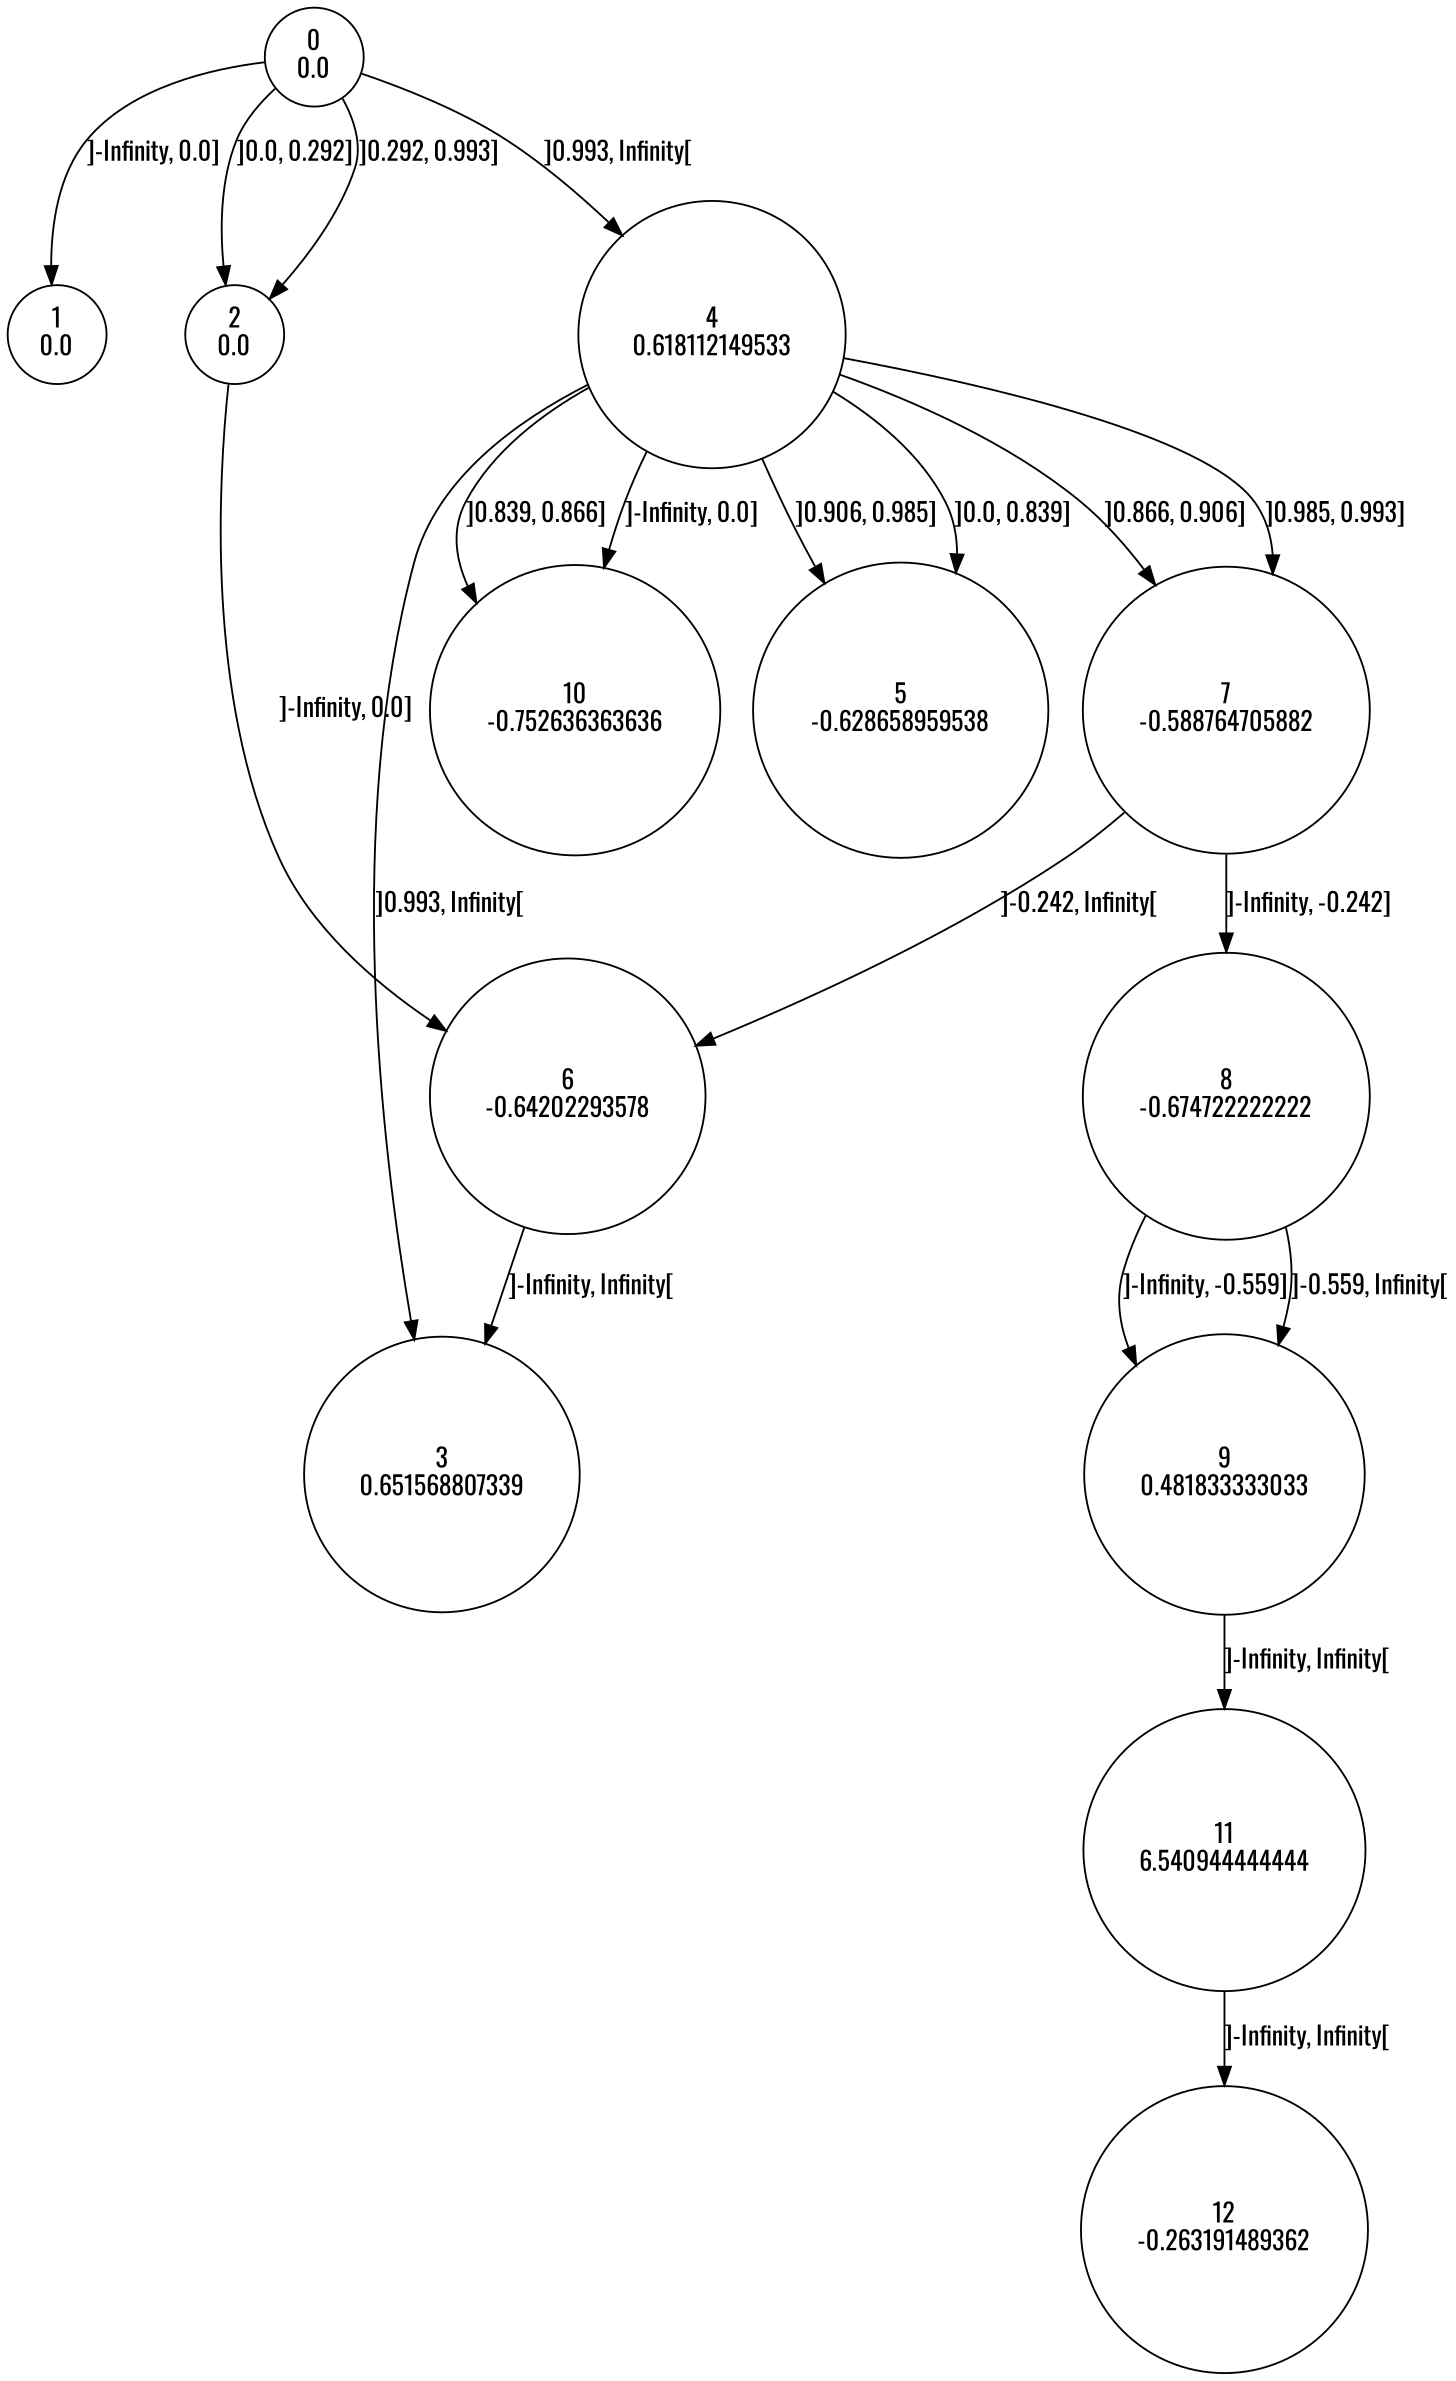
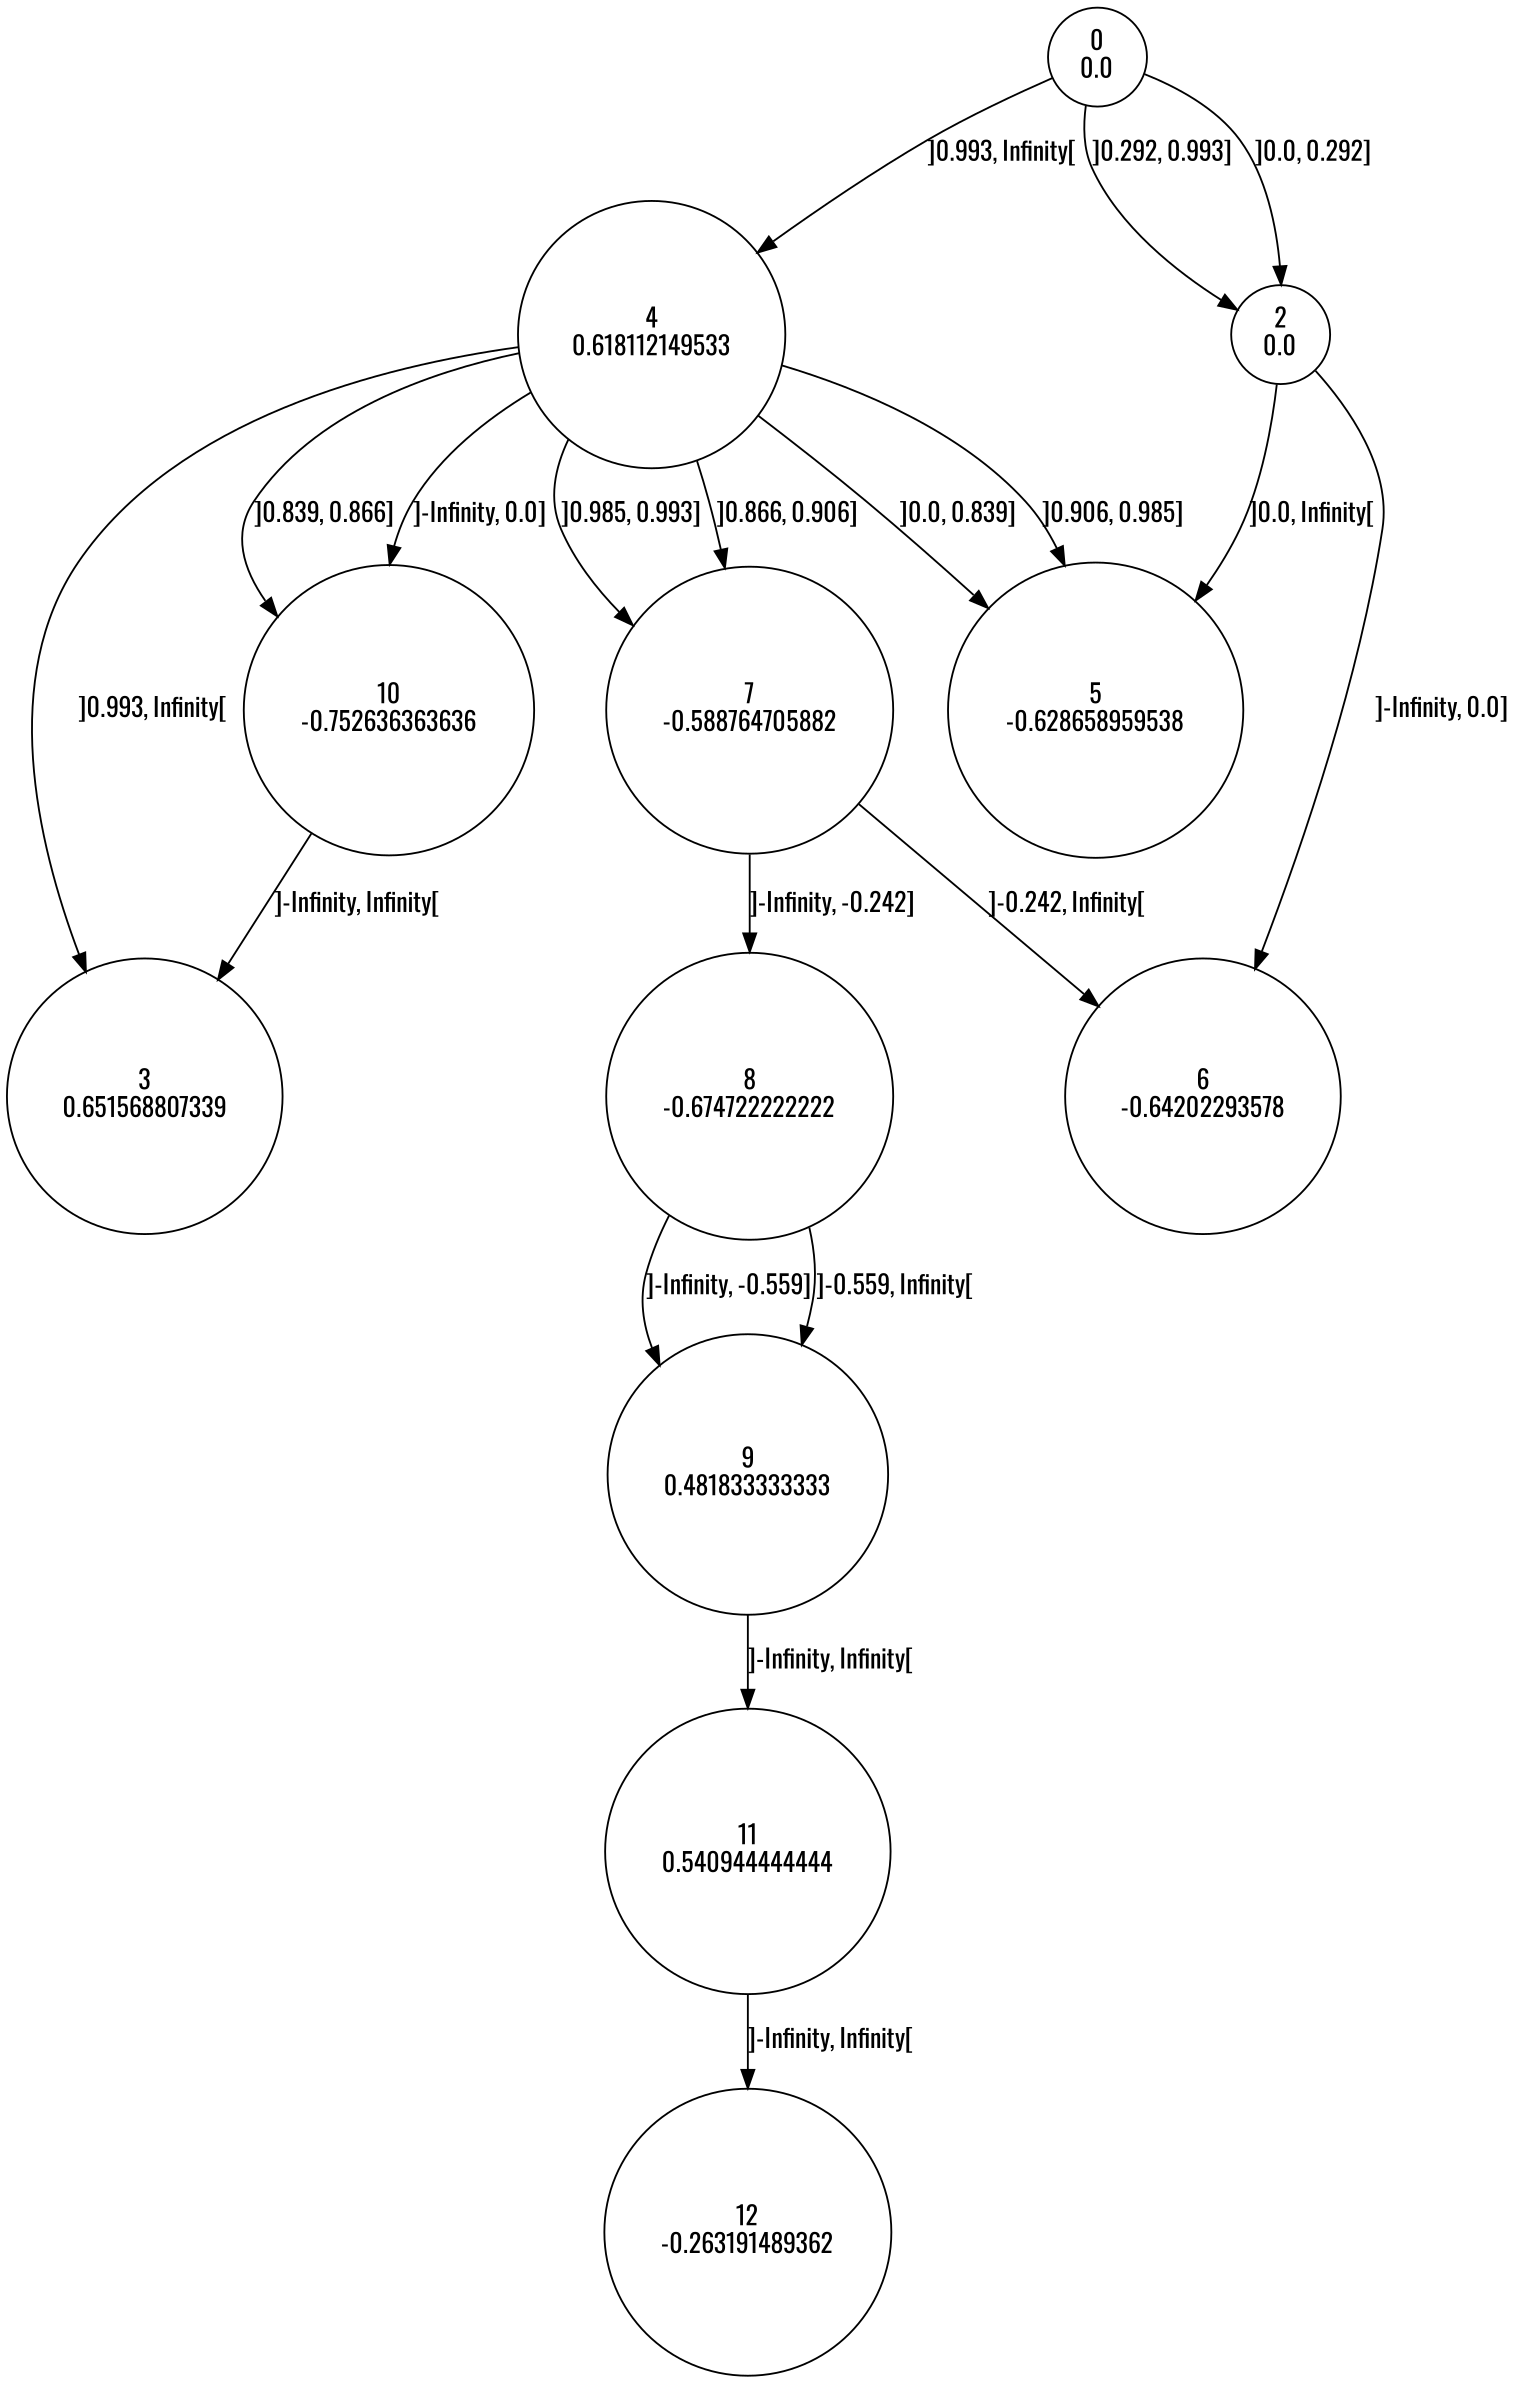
node "1 0.0": removed
edge "2 0.0" -> "5 -0.628658959538": added, label "]0.0, Infinity["
edge "6 -0.64202293578" -> "3 0.651568807339": now "10 -0.752636363636" -> "3 0.651568807339"
node "9 0.481833333033": label "9 0.481833333033" -> "9 0.481833333333"
node "11 6.540944444444": label "11 6.540944444444" -> "11 0.540944444444"
